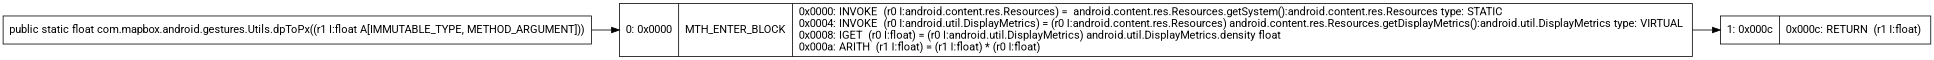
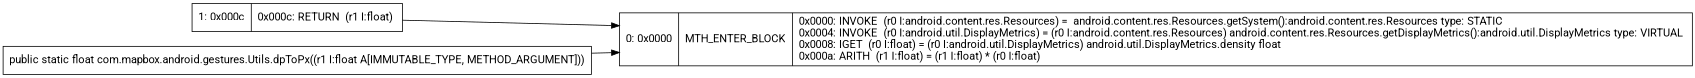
edge "0: 0x0000" -> "1: 0x000c": reversed
